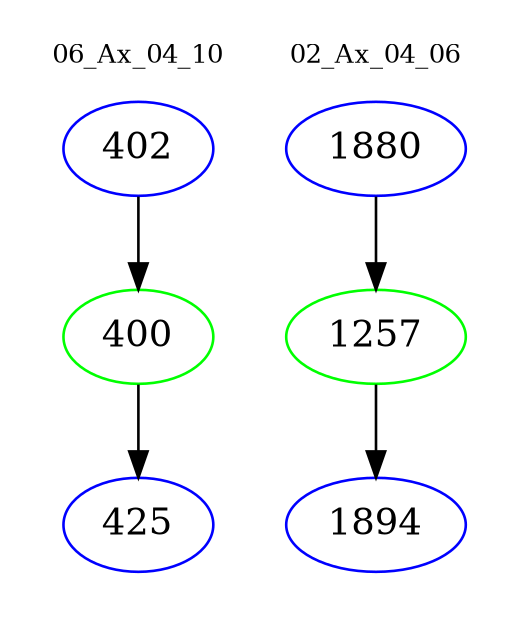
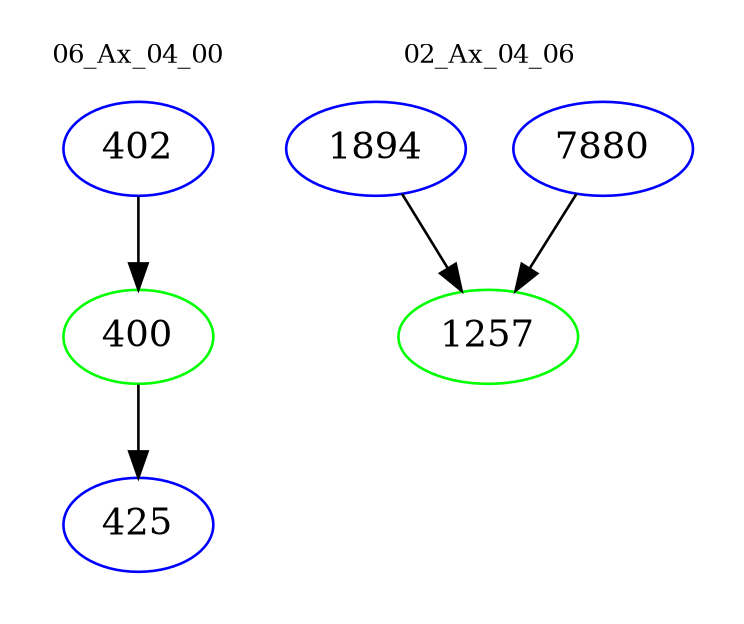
cluster "06_Ax_04_10": label "06_Ax_04_10" -> "06_Ax_04_00"
node "1880": label "1880" -> "7880"
edge "1257" -> "1894": reversed
